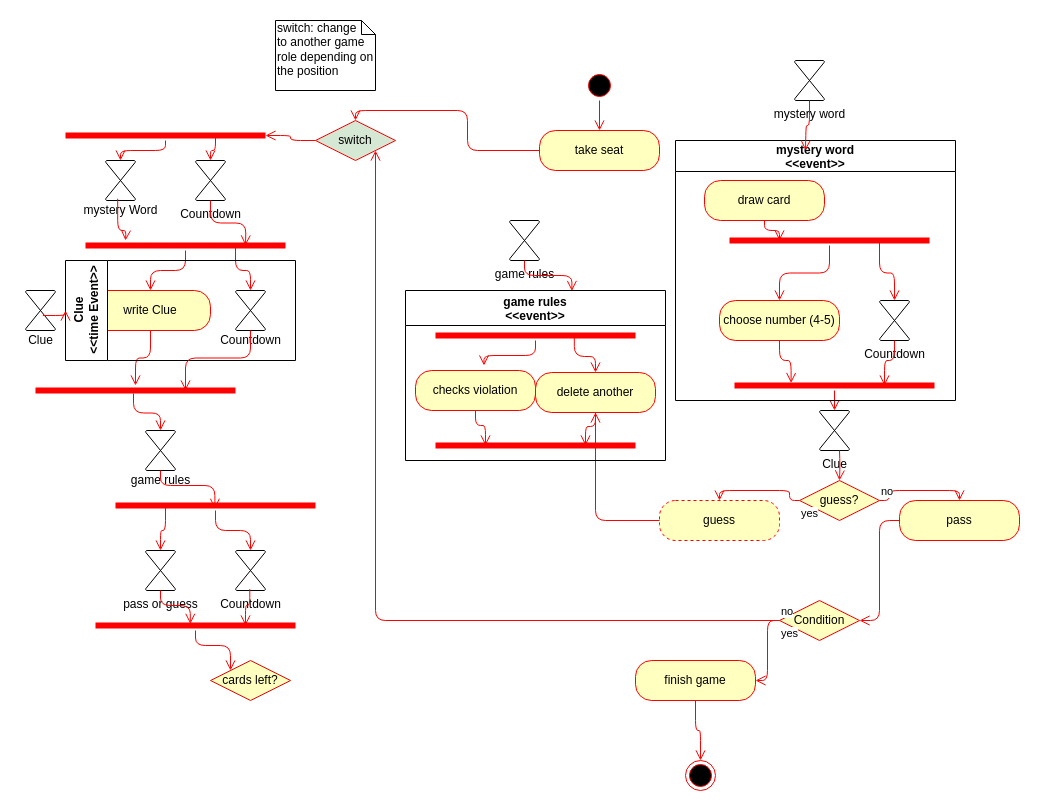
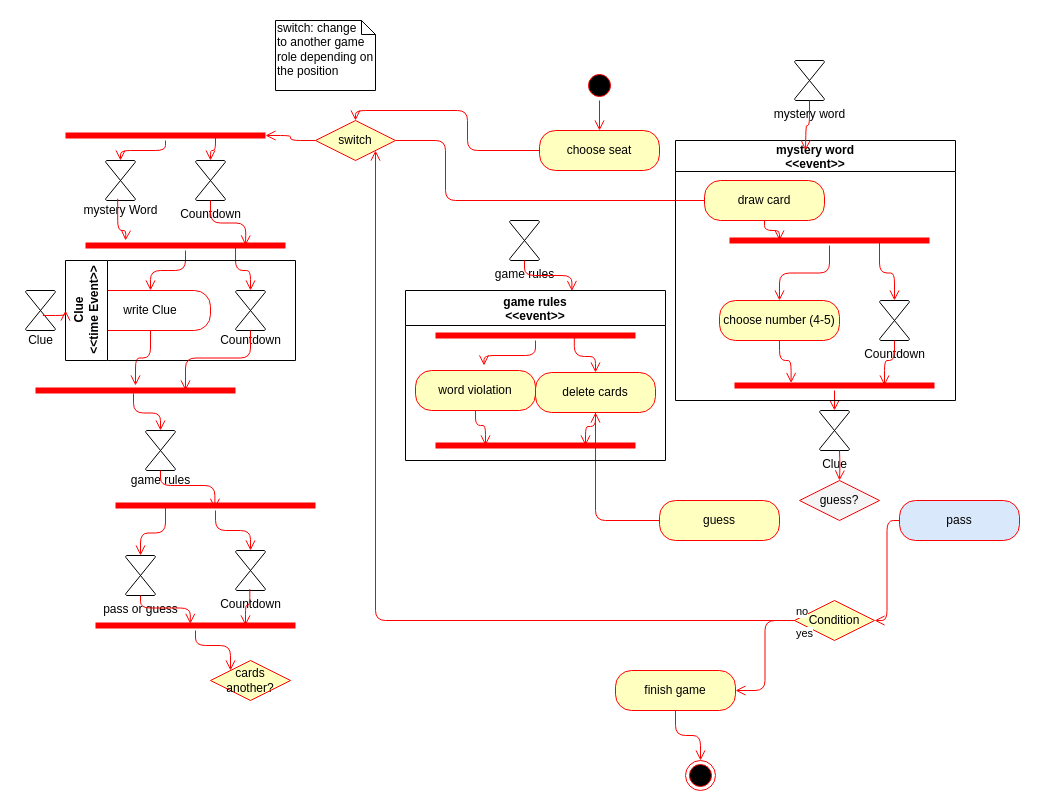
node "switch": fillcolor #d5e8d4 -> #ffffc0
node "take seat": label "take seat" -> "choose seat"
edge "switch" -> "draw card": added
node "write Clue": fillcolor #ffffc0 -> #ffffff
node "checks violation": label "checks violation" -> "word violation"
node "delete another": label "delete another" -> "delete cards"
edge "guess?" -> "guess": removed, label "yes"
edge "guess?" -> "pass": removed, label "no"
node "guess?": fillcolor #ffffc0 -> #f5f5f5
node "guess": style dashed -> solid
node "pass": fillcolor #ffffc0 -> #dae8fc
node "pass or guess": moved (161, 571) -> (141, 576)
node "Condition": moved (820, 621) -> (835, 621)
node "cards left?": label "cards left?" -> "cards another?"
node "finish game": moved (696, 681) -> (676, 691)
